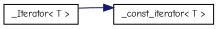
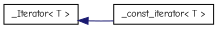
edge "_Iterator< T >" -> "_const_iterator< T >": reversed
